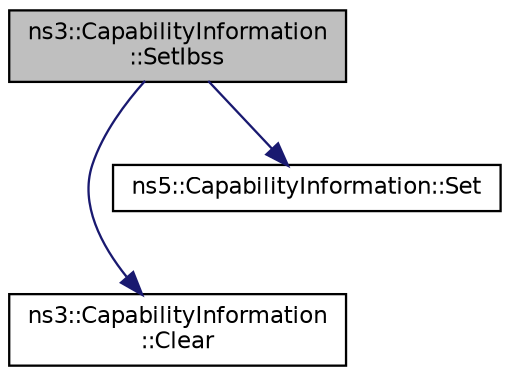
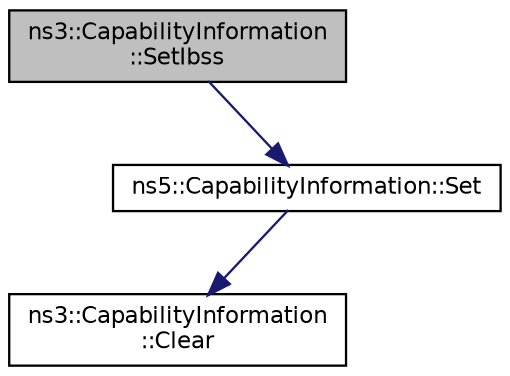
edge "ns3::CapabilityInformation ::SetIbss" -> "ns3::CapabilityInformation ::Clear": now "ns5::CapabilityInformation::Set" -> "ns3::CapabilityInformation ::Clear"
